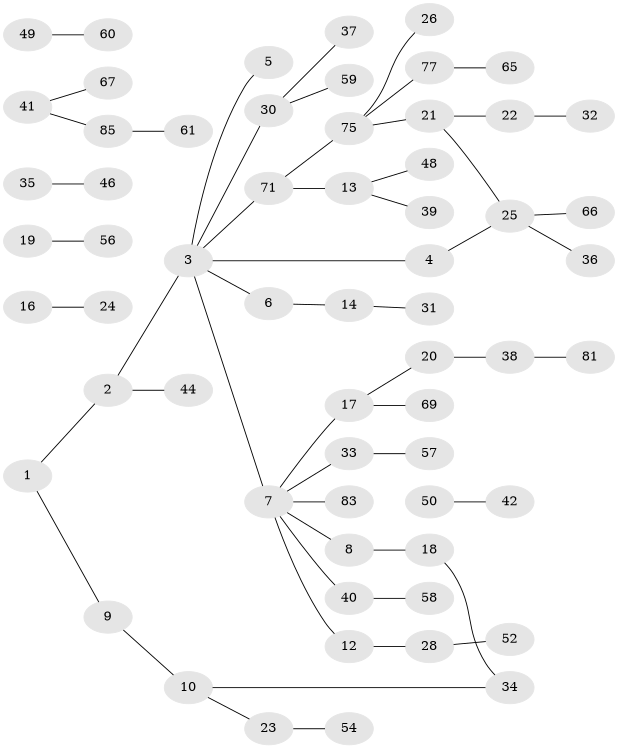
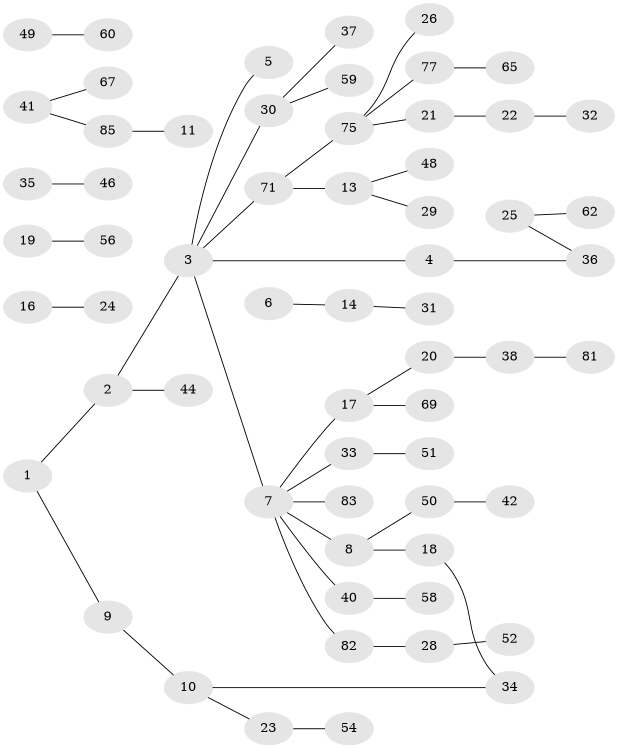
node "61": label "61" -> "11"
edge "21" -- "25": removed
node "39": label "39" -> "29"
node "66": label "66" -> "62"
edge "25" -- "4": now "36" -- "4"
edge "3" -- "6": removed
node "57": label "57" -> "51"
edge "50" -- "8": added
node "12": label "12" -> "82"
